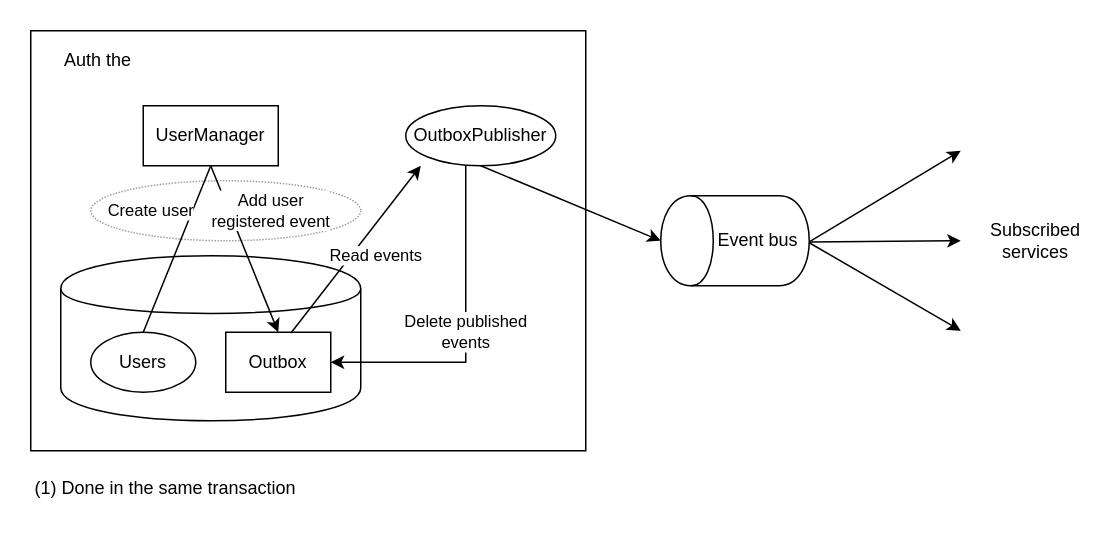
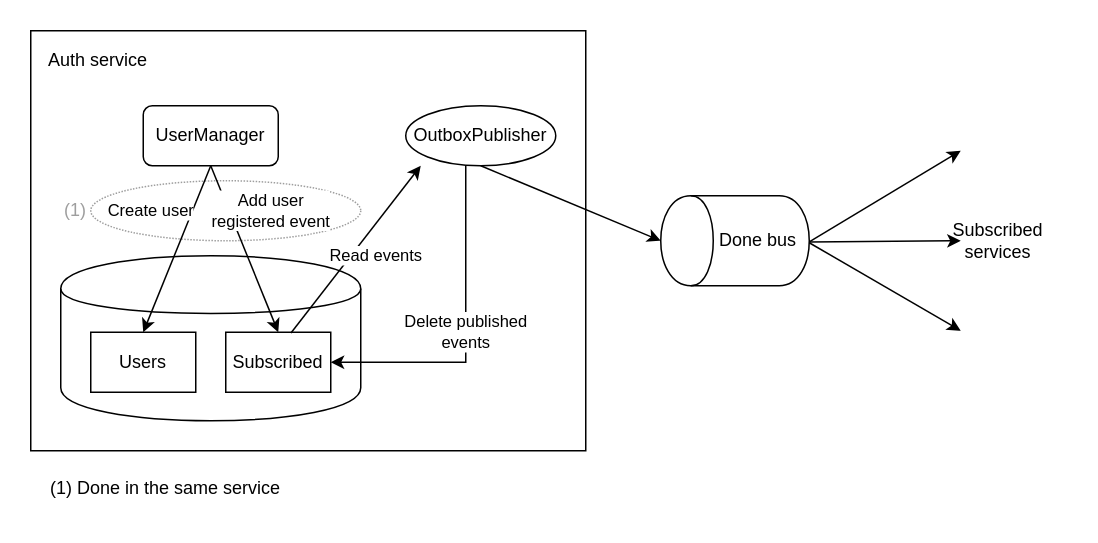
node "Auth the": label "Auth the" -> "Auth service"
node "UserManager": shape rectangle -> rounded rectangle
node "(1)": added
node "Event bus": label "Event bus" -> "Done bus"
node "Subscribed services": moved (1036, 241) -> (998, 241)
edge "UserManager" -- "Users": arrowhead none -> classic
node "Users": shape ellipse -> rectangle
node "Outbox": label "Outbox" -> "Subscribed"
node "(1) Done in the same transaction": label "(1) Done in the same transaction" -> "(1) Done in the same service"
